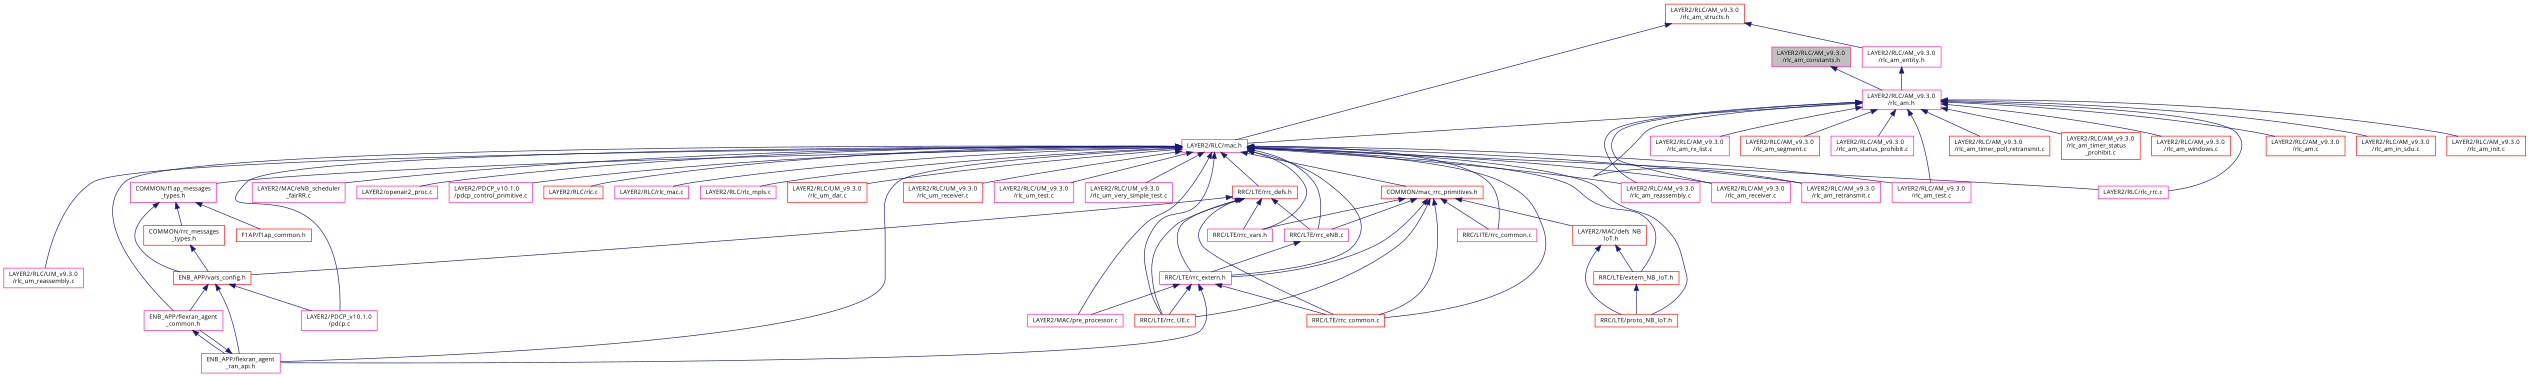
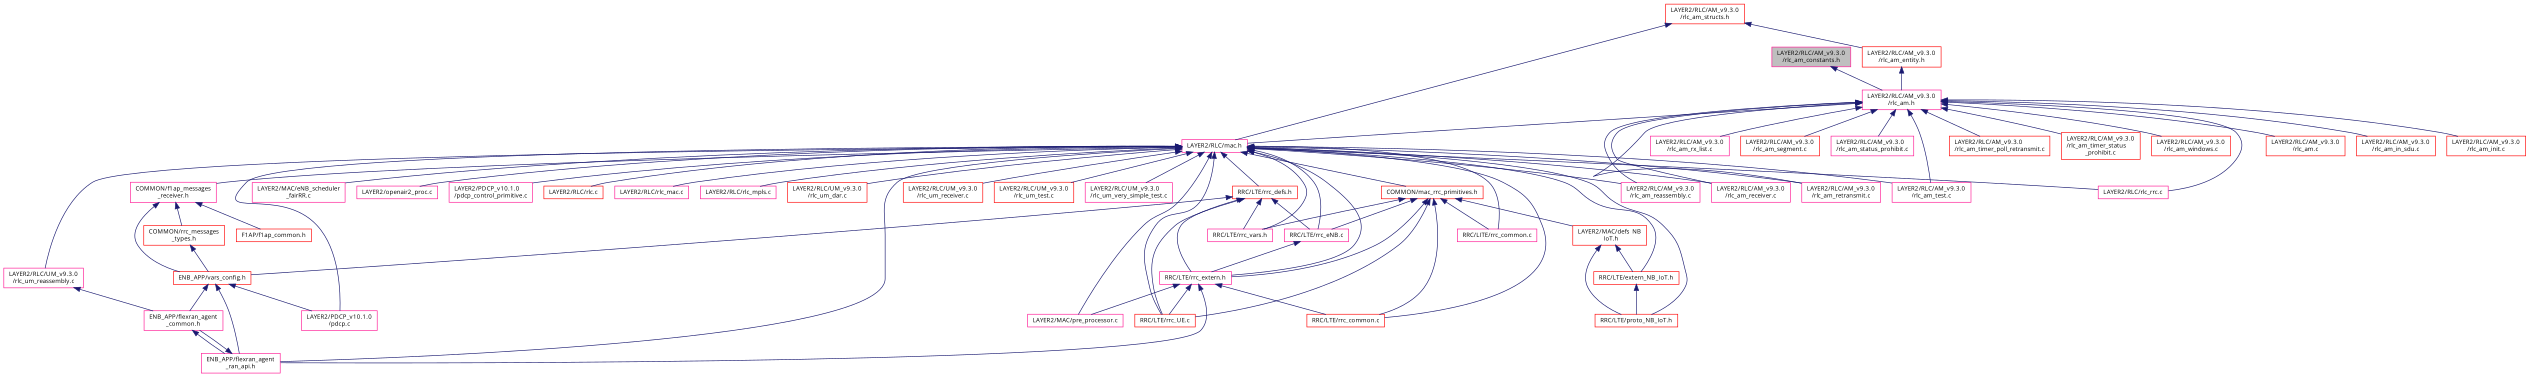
node "LAYER2/RLC/AM_v9.3.0 /rlc_am_entity.h": color deeppink -> red
edge "ENB_APP/flexran_agent _common.h" -> "LAYER2/RLC/mac.h": now "ENB_APP/flexran_agent _common.h" -> "LAYER2/RLC/UM_v9.3.0 /rlc_um_reassembly.c"
node "COMMON/f1ap_messages _types.h": label "COMMON/f1ap_messages _types.h" -> "COMMON/f1ap_messages _receiver.h"
node "LAYER2/RLC/UM_v9.3.0 /rlc_um_test.c": color deeppink -> red
edge "RRC/LTE/rrc_common.c" -> "RRC/LTE/rrc_defs.h": removed
